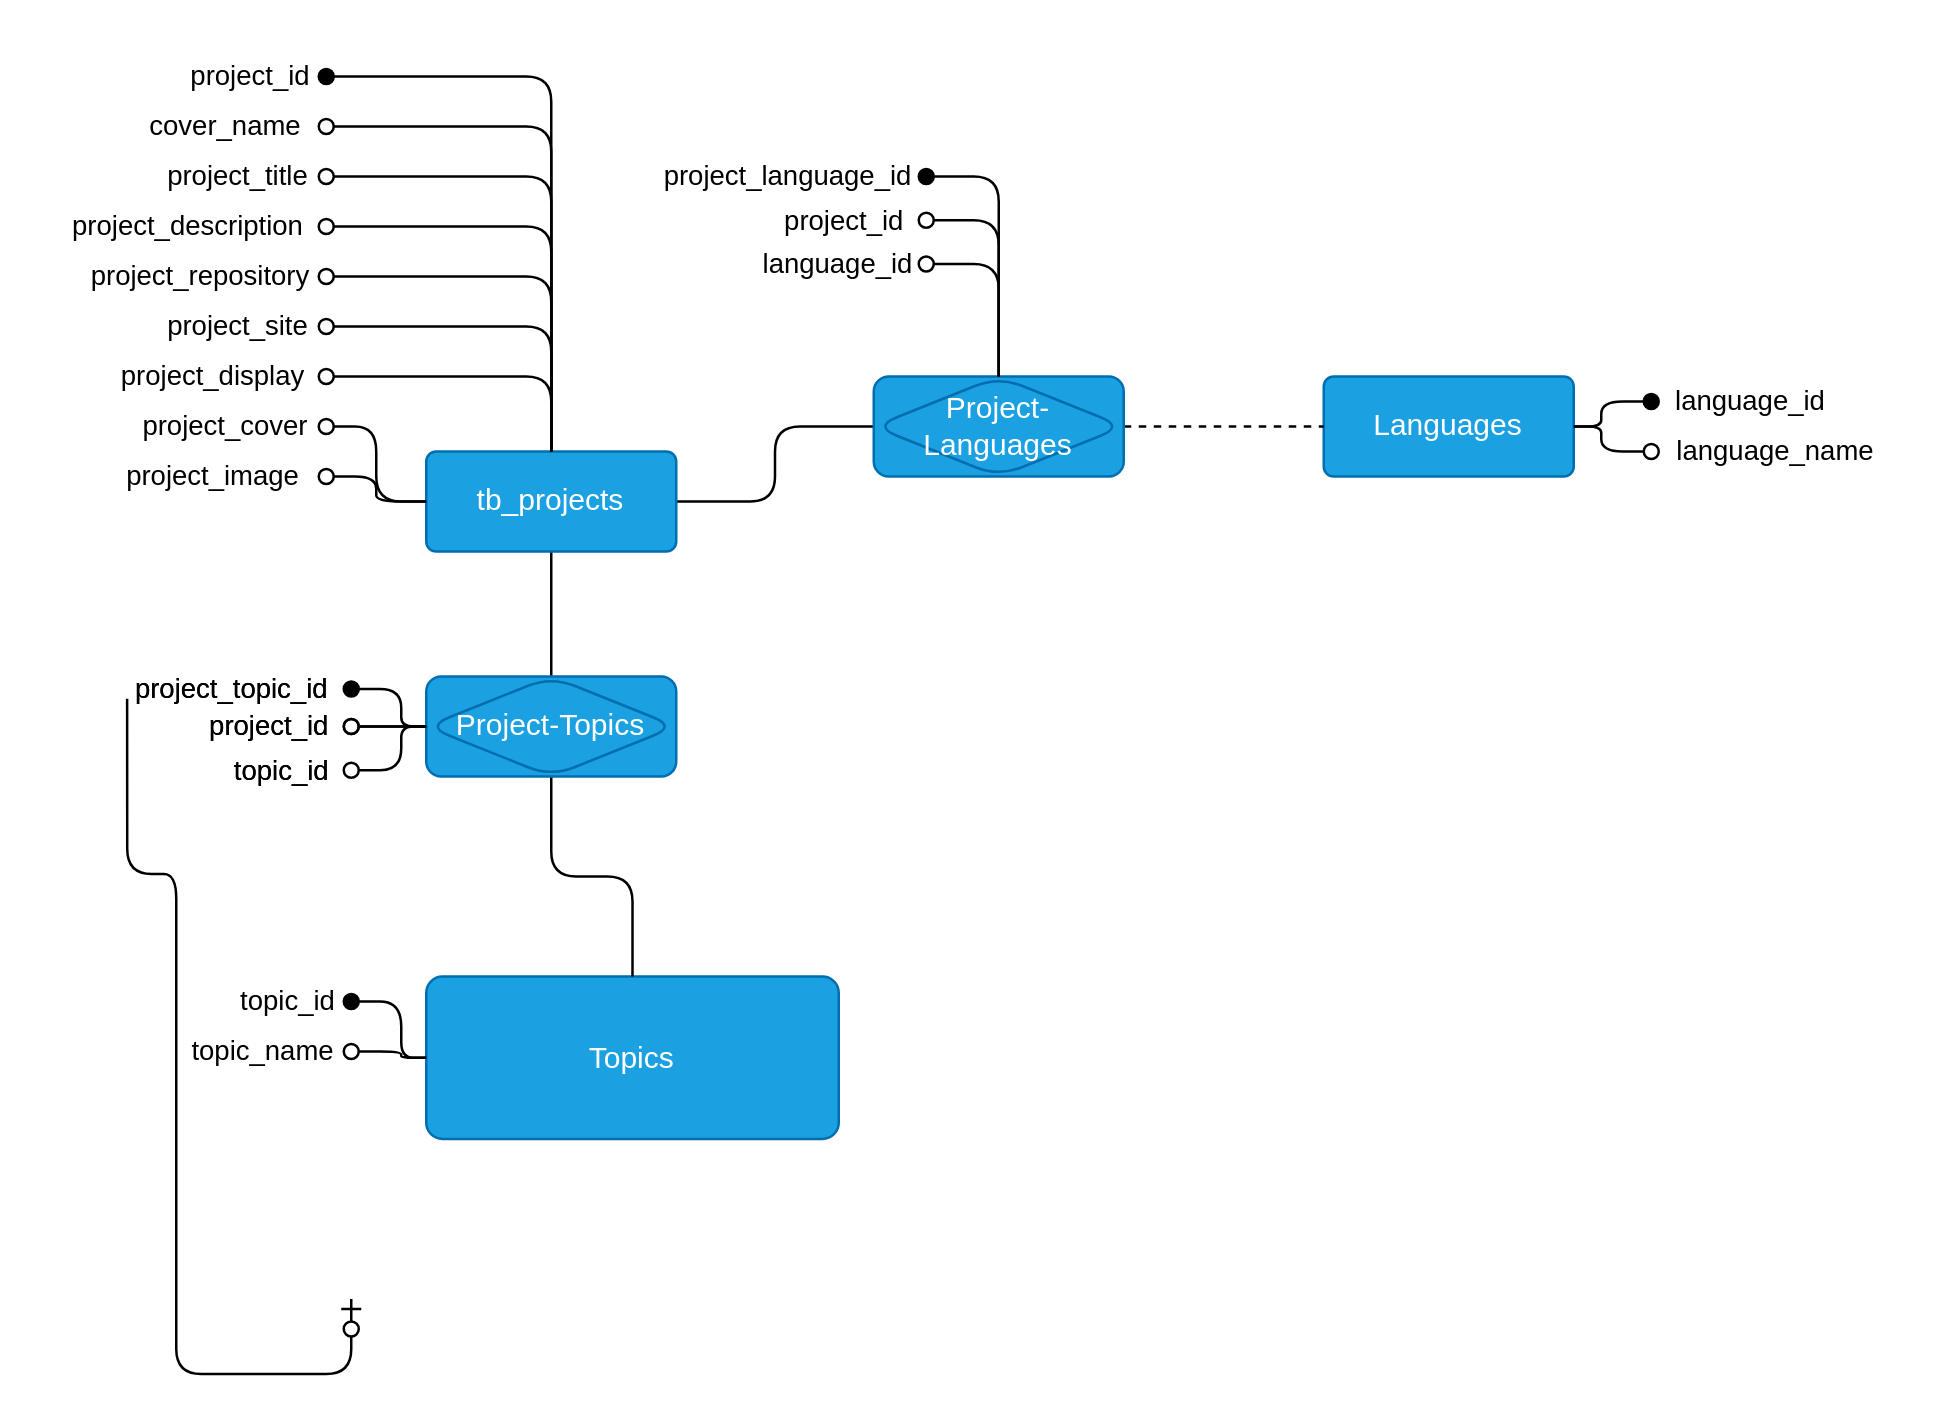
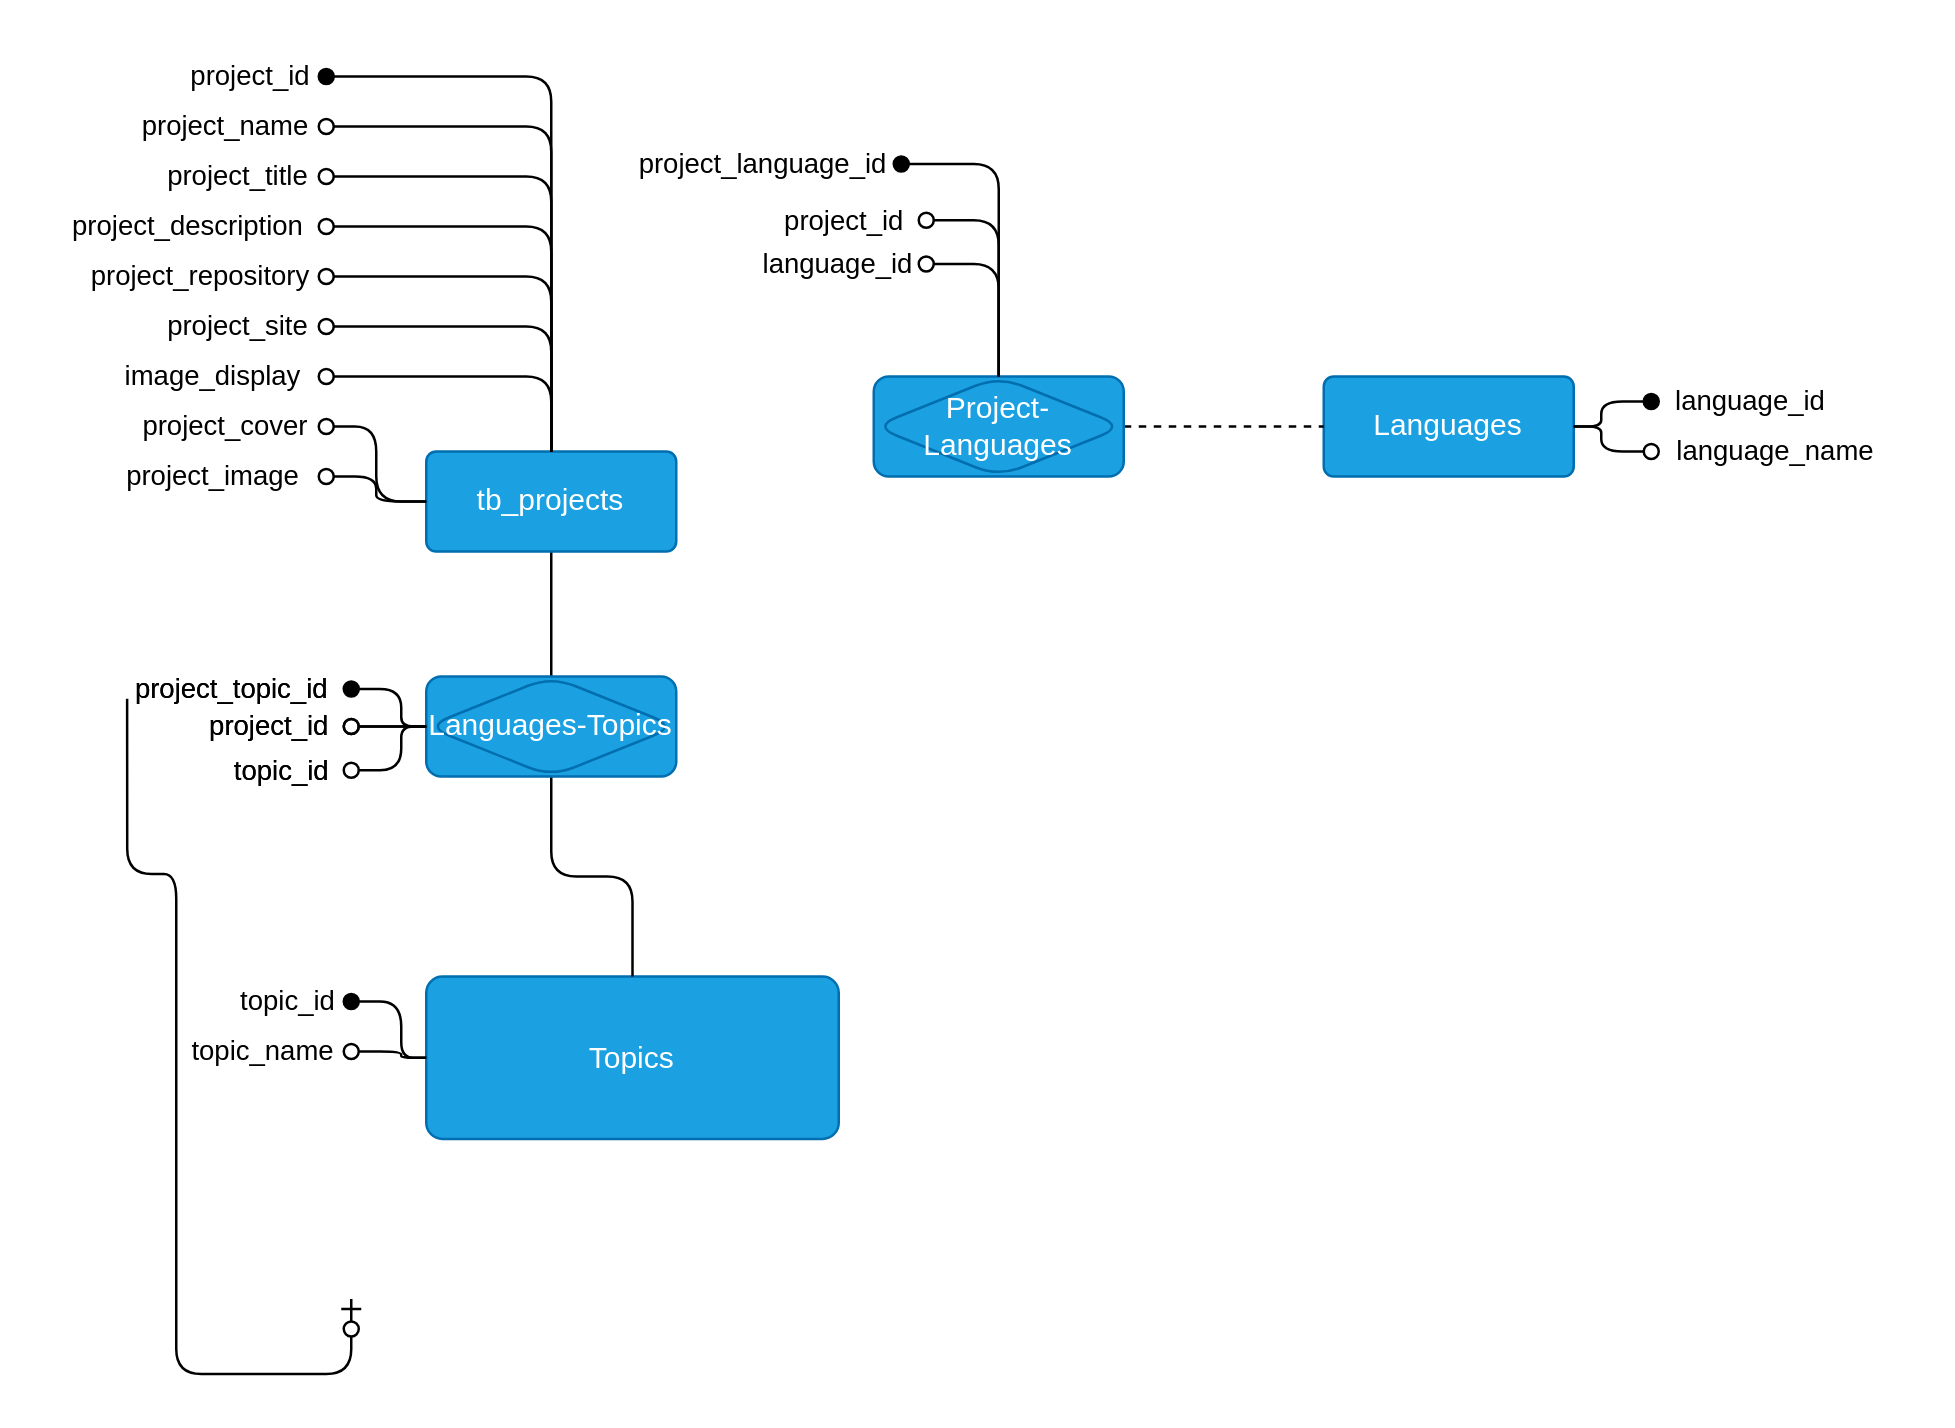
node "cover_name": label "cover_name" -> "project_name"
node "project_language_id": moved (789, 176) -> (764, 164)
node "project_display": label "project_display" -> "image_display"
edge "Project-Languages" -- "tb_projects": removed
node "Project-Topics": label "Project-Topics" -> "Languages-Topics"
